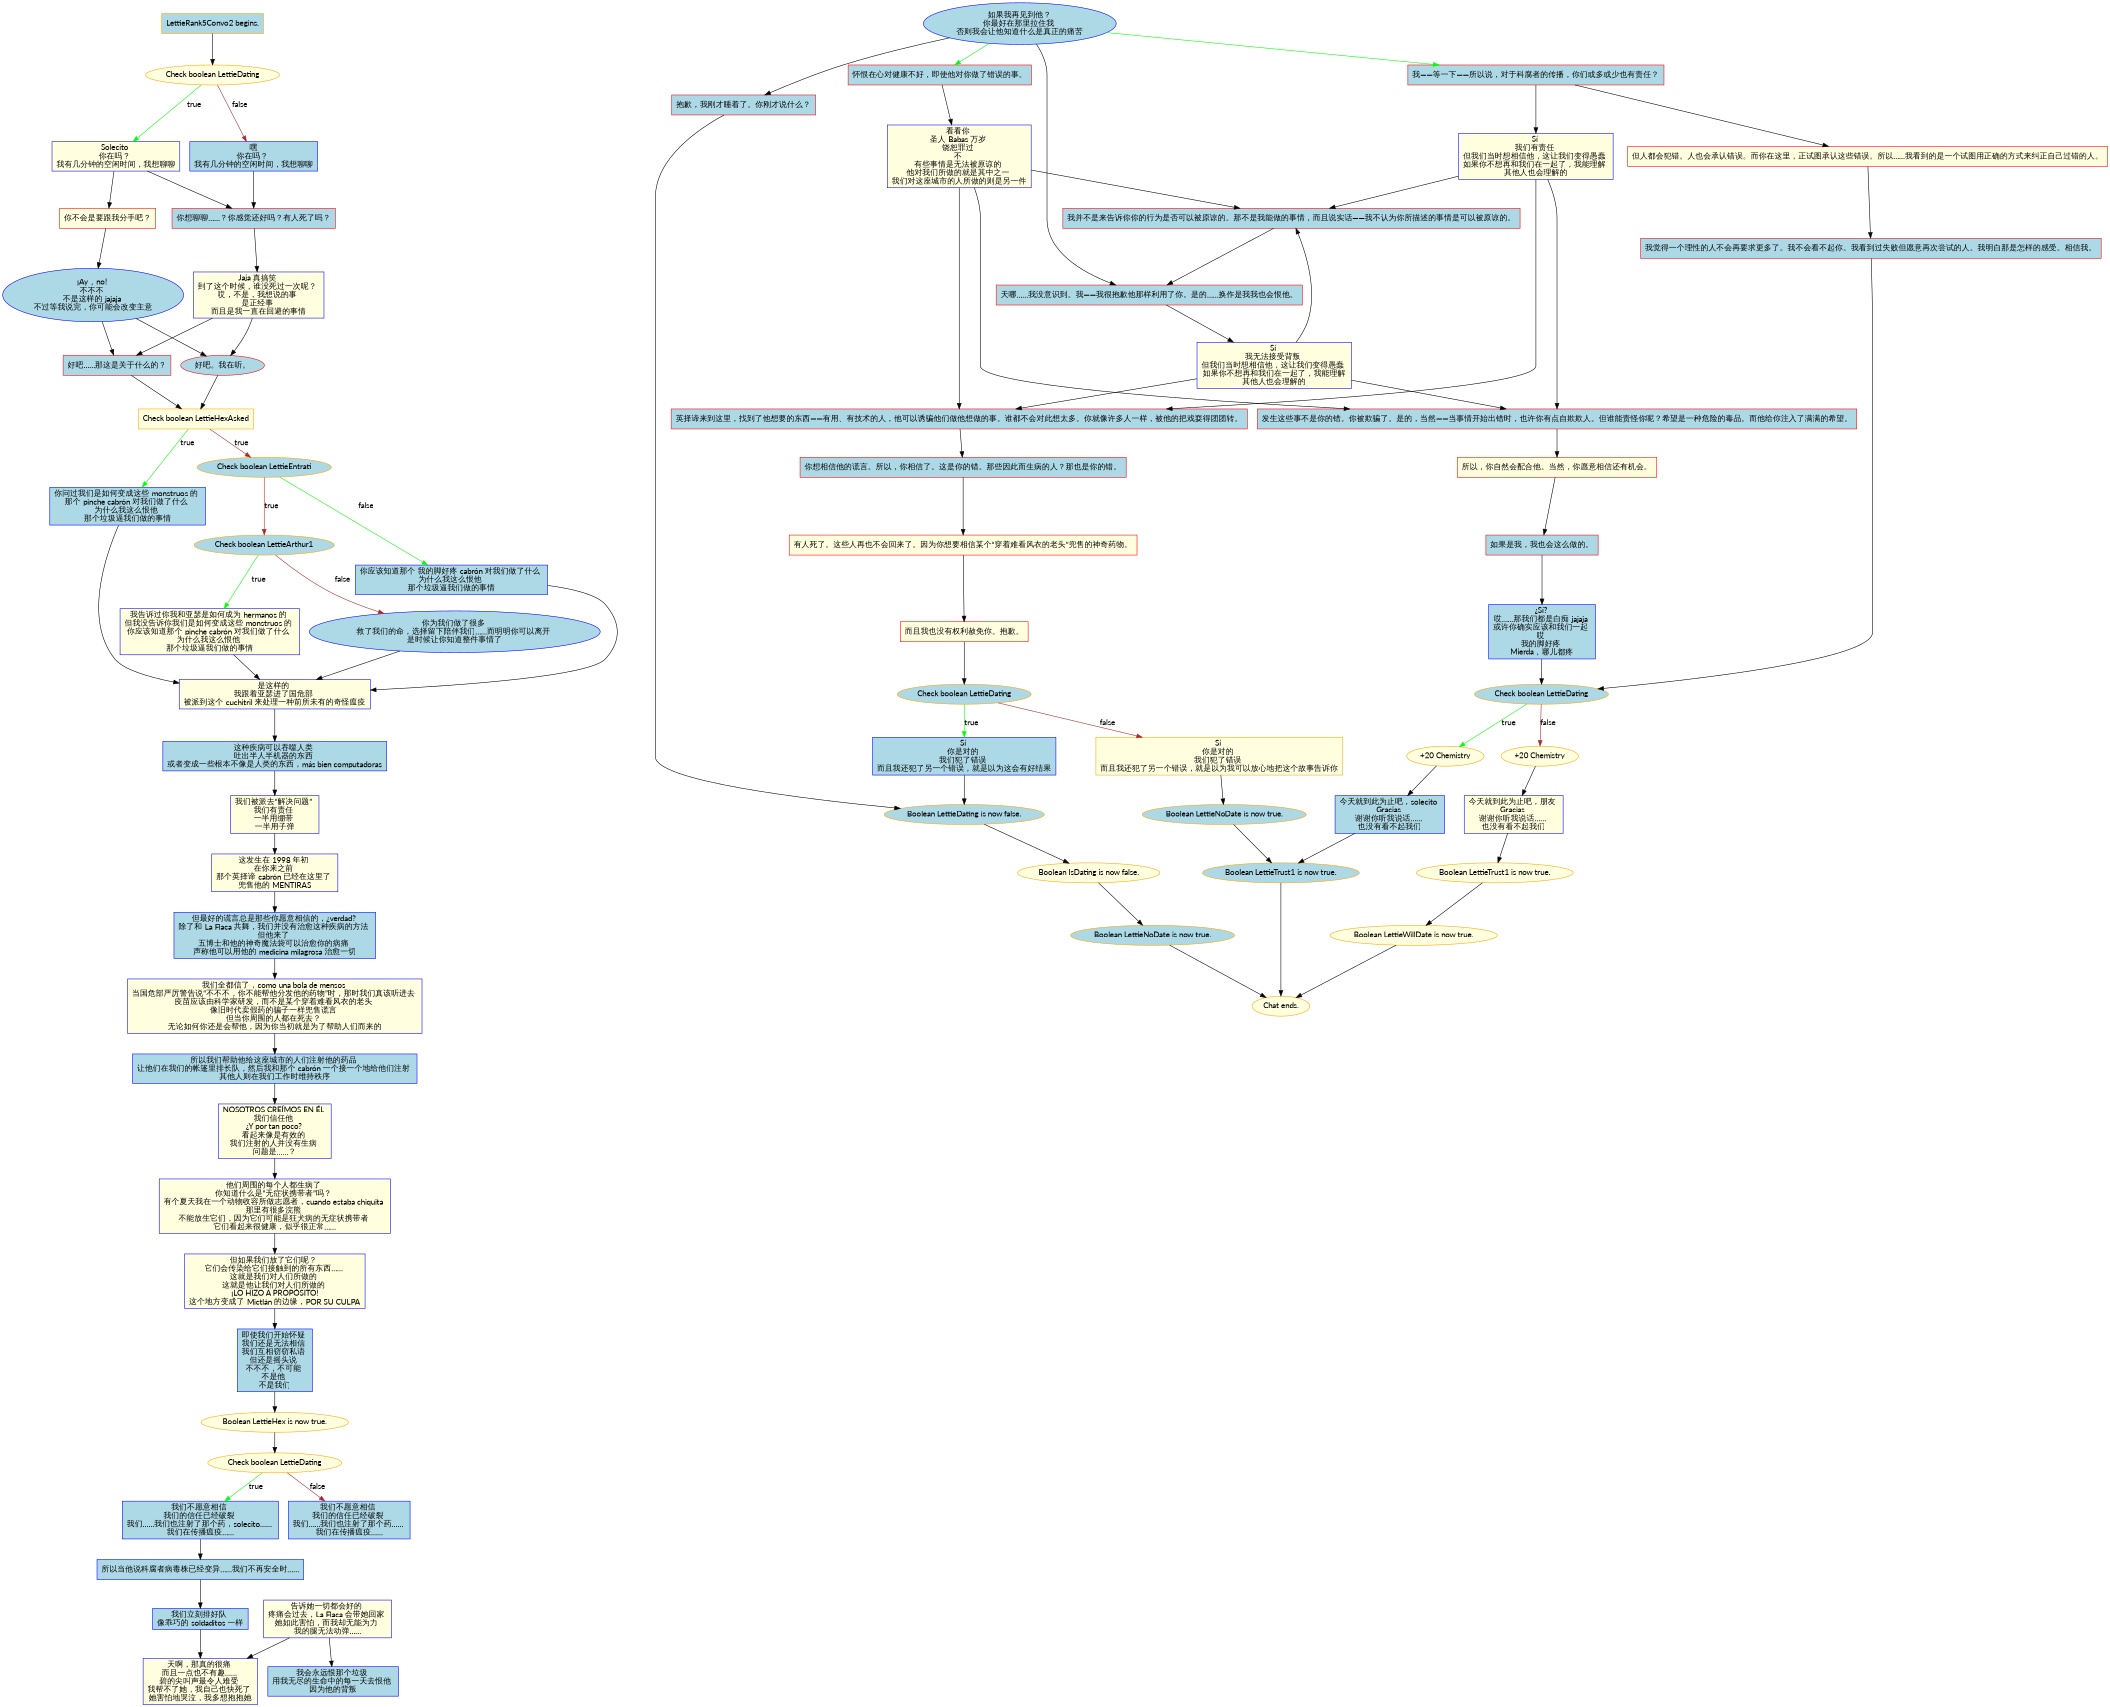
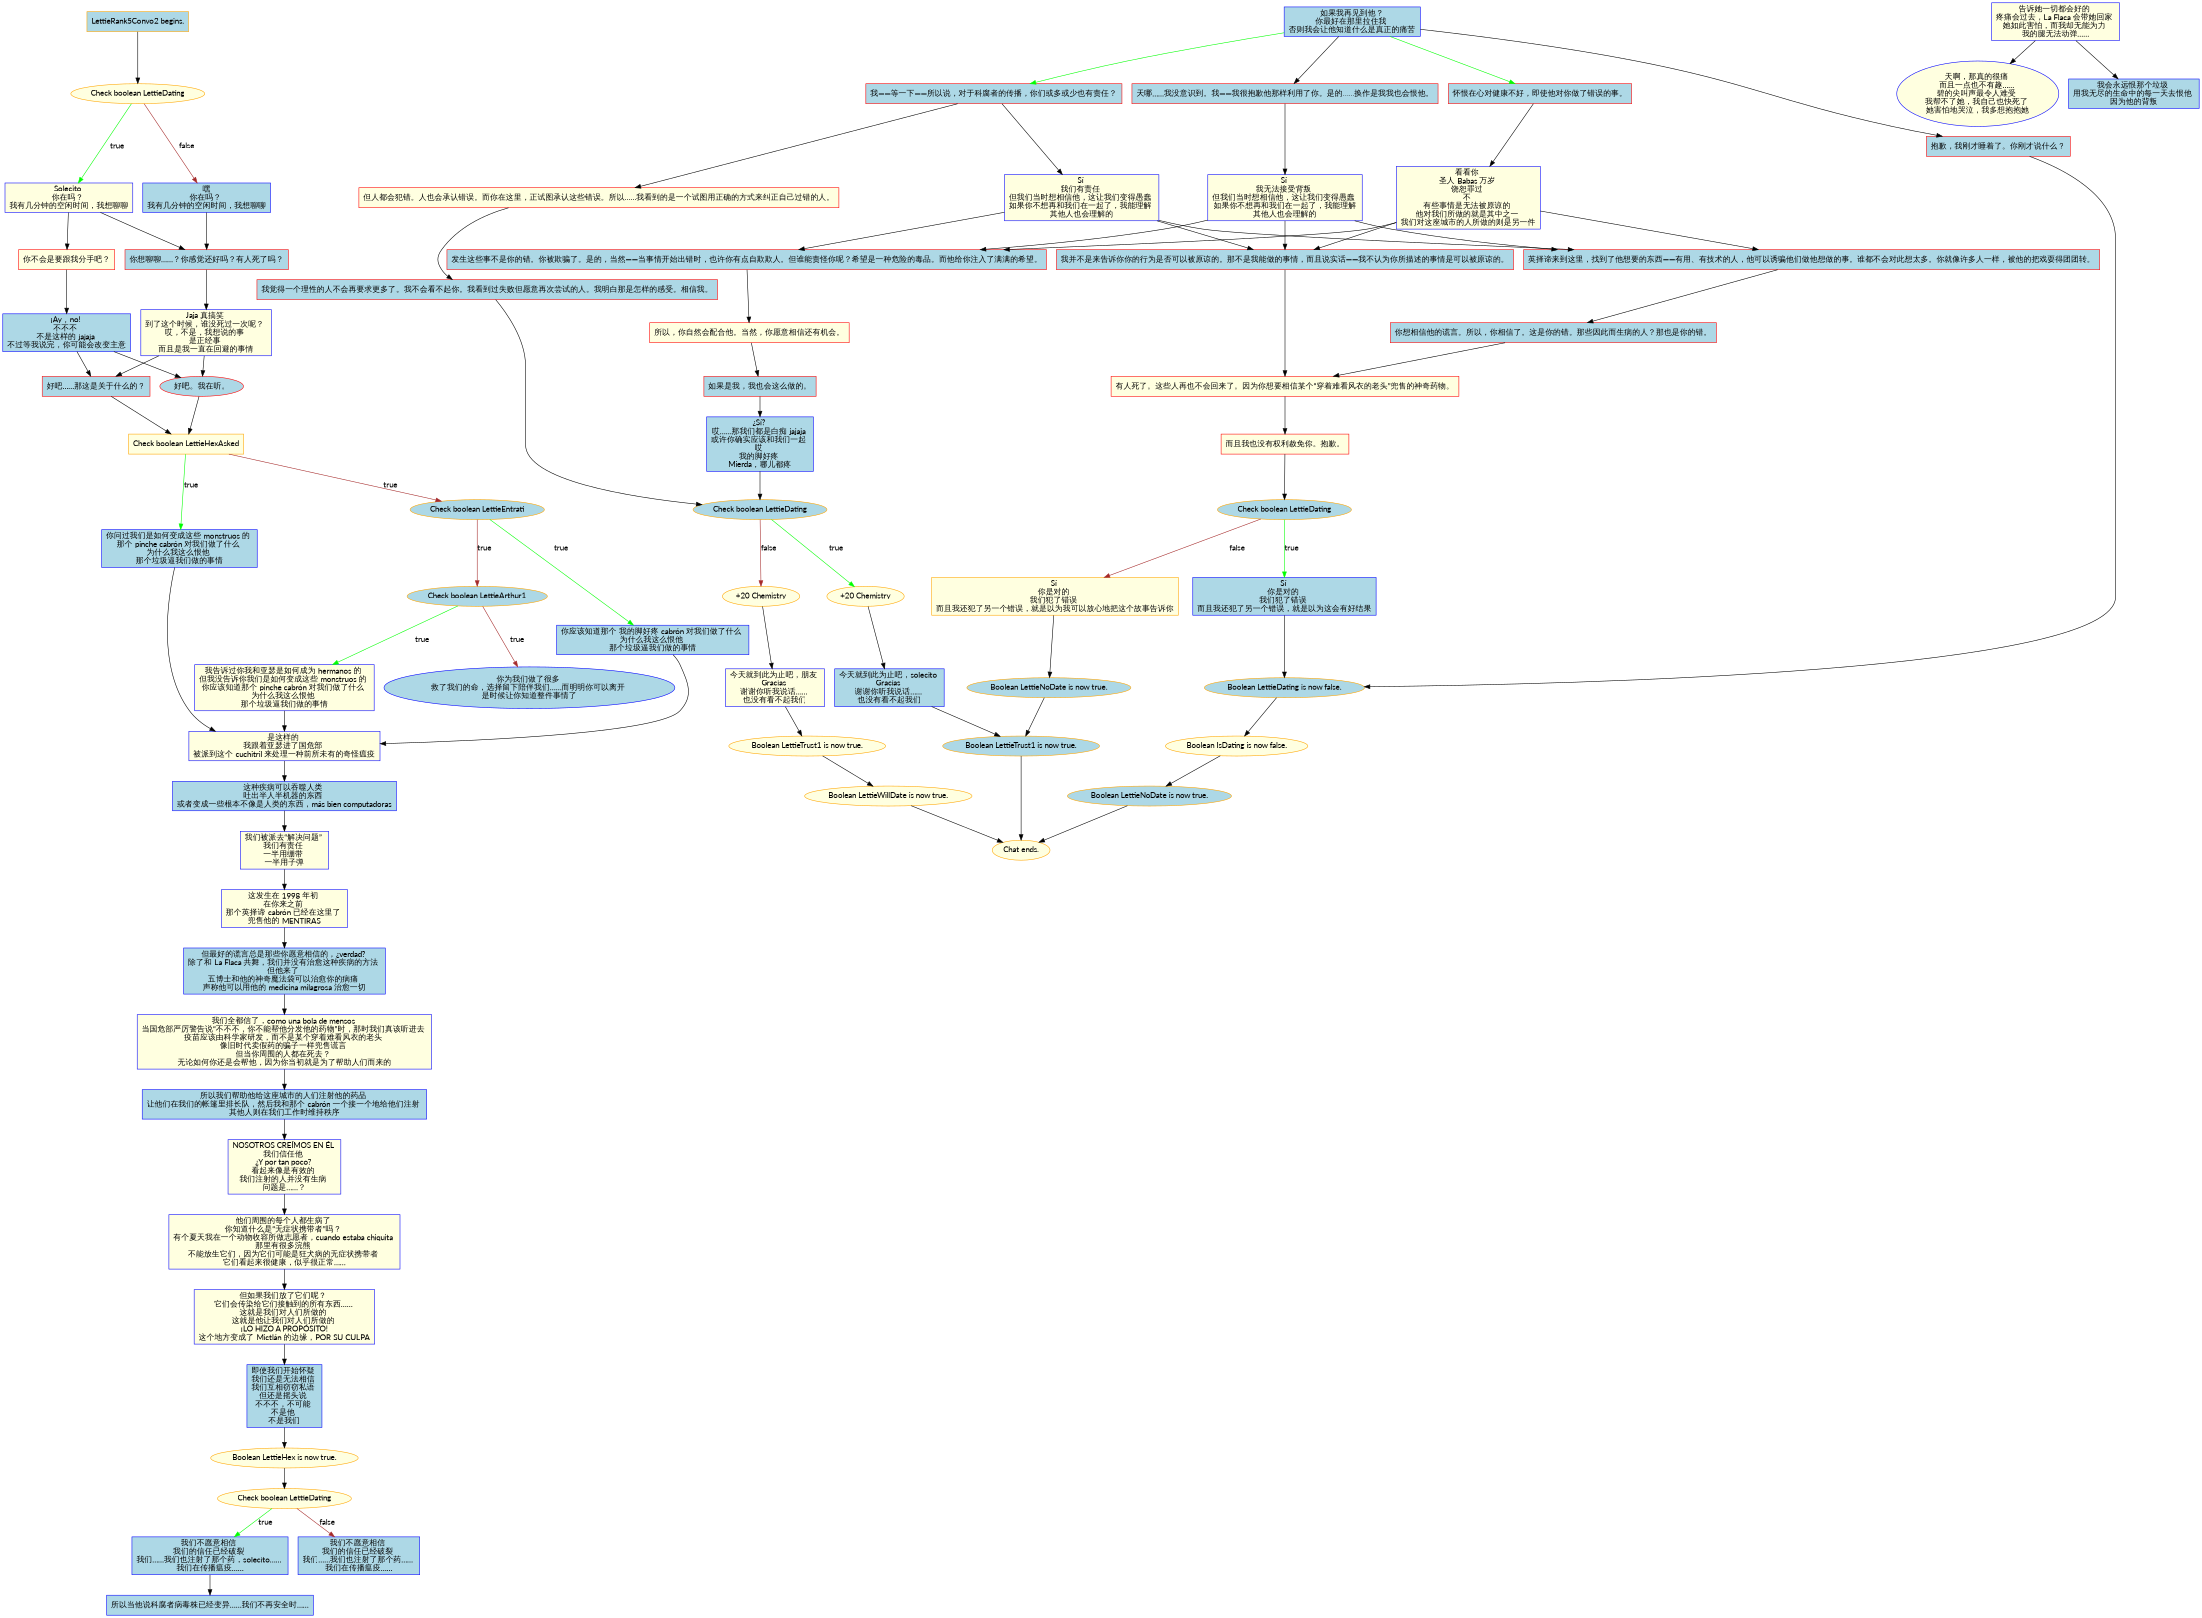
node "如果我再见到他？ 你最好在那里拉住我 否则我会让他知道什么是真正的痛苦": shape ellipse -> box
edge "我并不是来告诉你你的行为是否可以被原谅的。那不是我能做的事情，而且说实话——我不认为你所描述的事情是可以被原谅的。" -> "天哪……我没意识到。我——我很抱歉他那样利用了你。是的……换作是我我也会恨他。": now "我并不是来告诉你你的行为是否可以被原谅的。那不是我能做的事情，而且说实话——我不认为你所描述的事情是可以被原谅的。" -> "有人死了。这些人再也不会回来了。因为你想要相信某个“穿着难看风衣的老头”兜售的神奇药物。"
node "¡Ay，no! 不不不 不是这样的 jajaja 不过等我说完，你可能会改变主意": shape ellipse -> box
edge "Check boolean LettieEntrati" -> "你应该知道那个 我的脚好疼 cabrón 对我们做了什么 为什么我这么恨他 那个垃圾逼我们做的事情": label "false" -> "true"
edge "Check boolean LettieArthur1" -> "你为我们做了很多 救了我们的命，选择留下陪伴我们……而明明你可以离开 是时候让你知道整件事情了": label "false" -> "true"
edge "你为我们做了很多 救了我们的命，选择留下陪伴我们……而明明你可以离开 是时候让你知道整件事情了" -> "是这样的 我跟着亚瑟进了国危部 被派到这个 cuchitril 来处理一种前所未有的奇怪瘟疫": removed
node "我们立刻排好队 像乖巧的 soldaditos 一样": removed
node "天啊，那真的很痛 而且一点也不有趣…… 碧的尖叫声最令人难受 我帮不了她，我自己也快死了 她害怕地哭泣，我多想抱抱她": shape box -> ellipse
